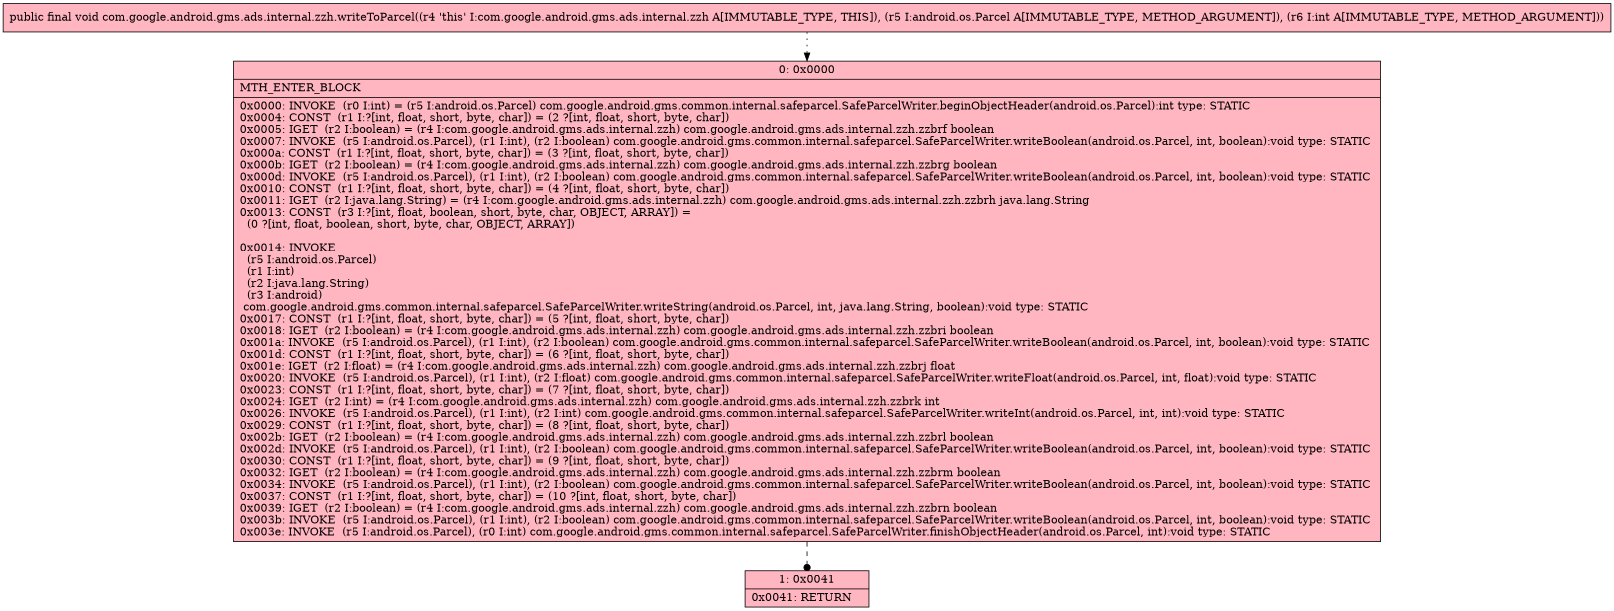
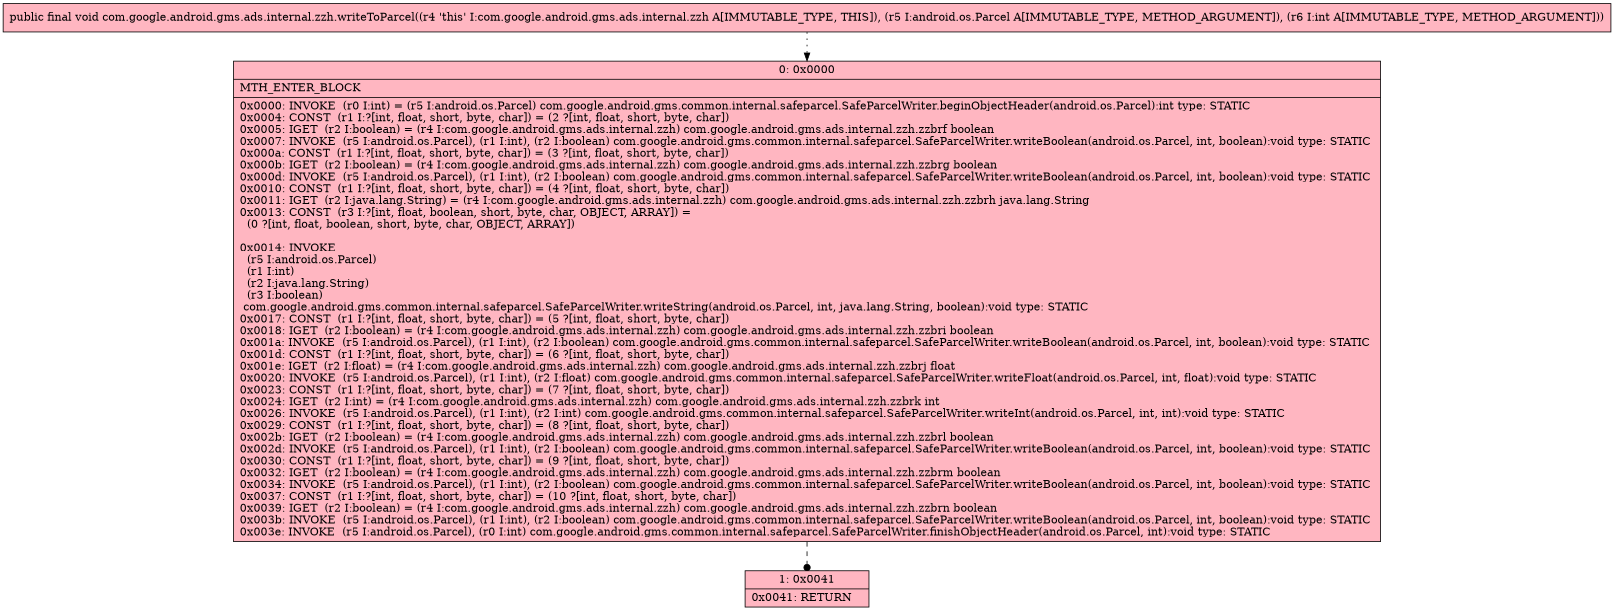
node "0: 0x0000": text "(r3 I:android)" -> "(r3 I:boolean)"
